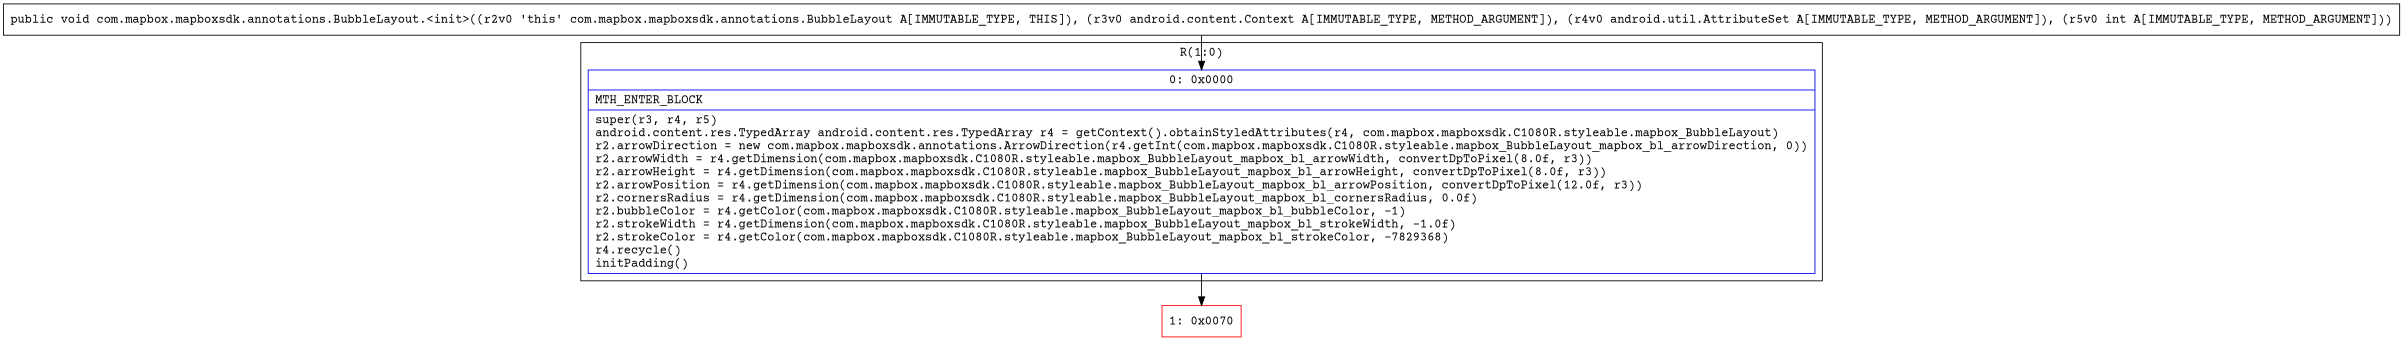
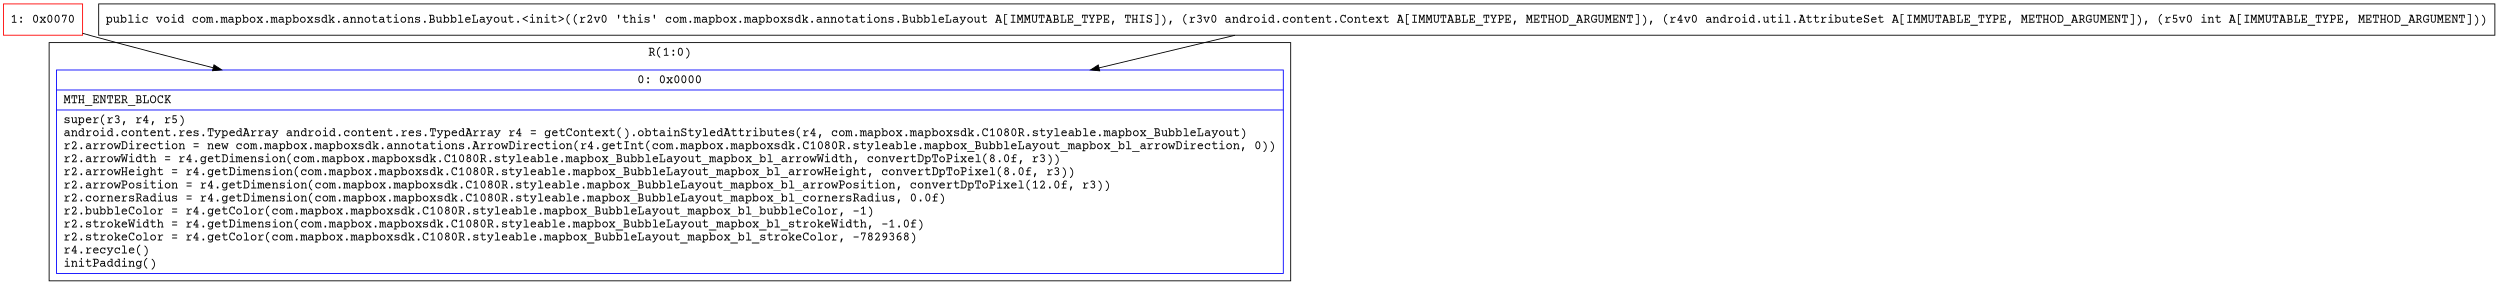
edge "0: 0x0000" -> "1: 0x0070": reversed
